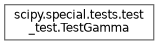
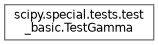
node "scipy.special.tests.test _test.TestGamma": label "scipy.special.tests.test _test.TestGamma" -> "scipy.special.tests.test _basic.TestGamma"
